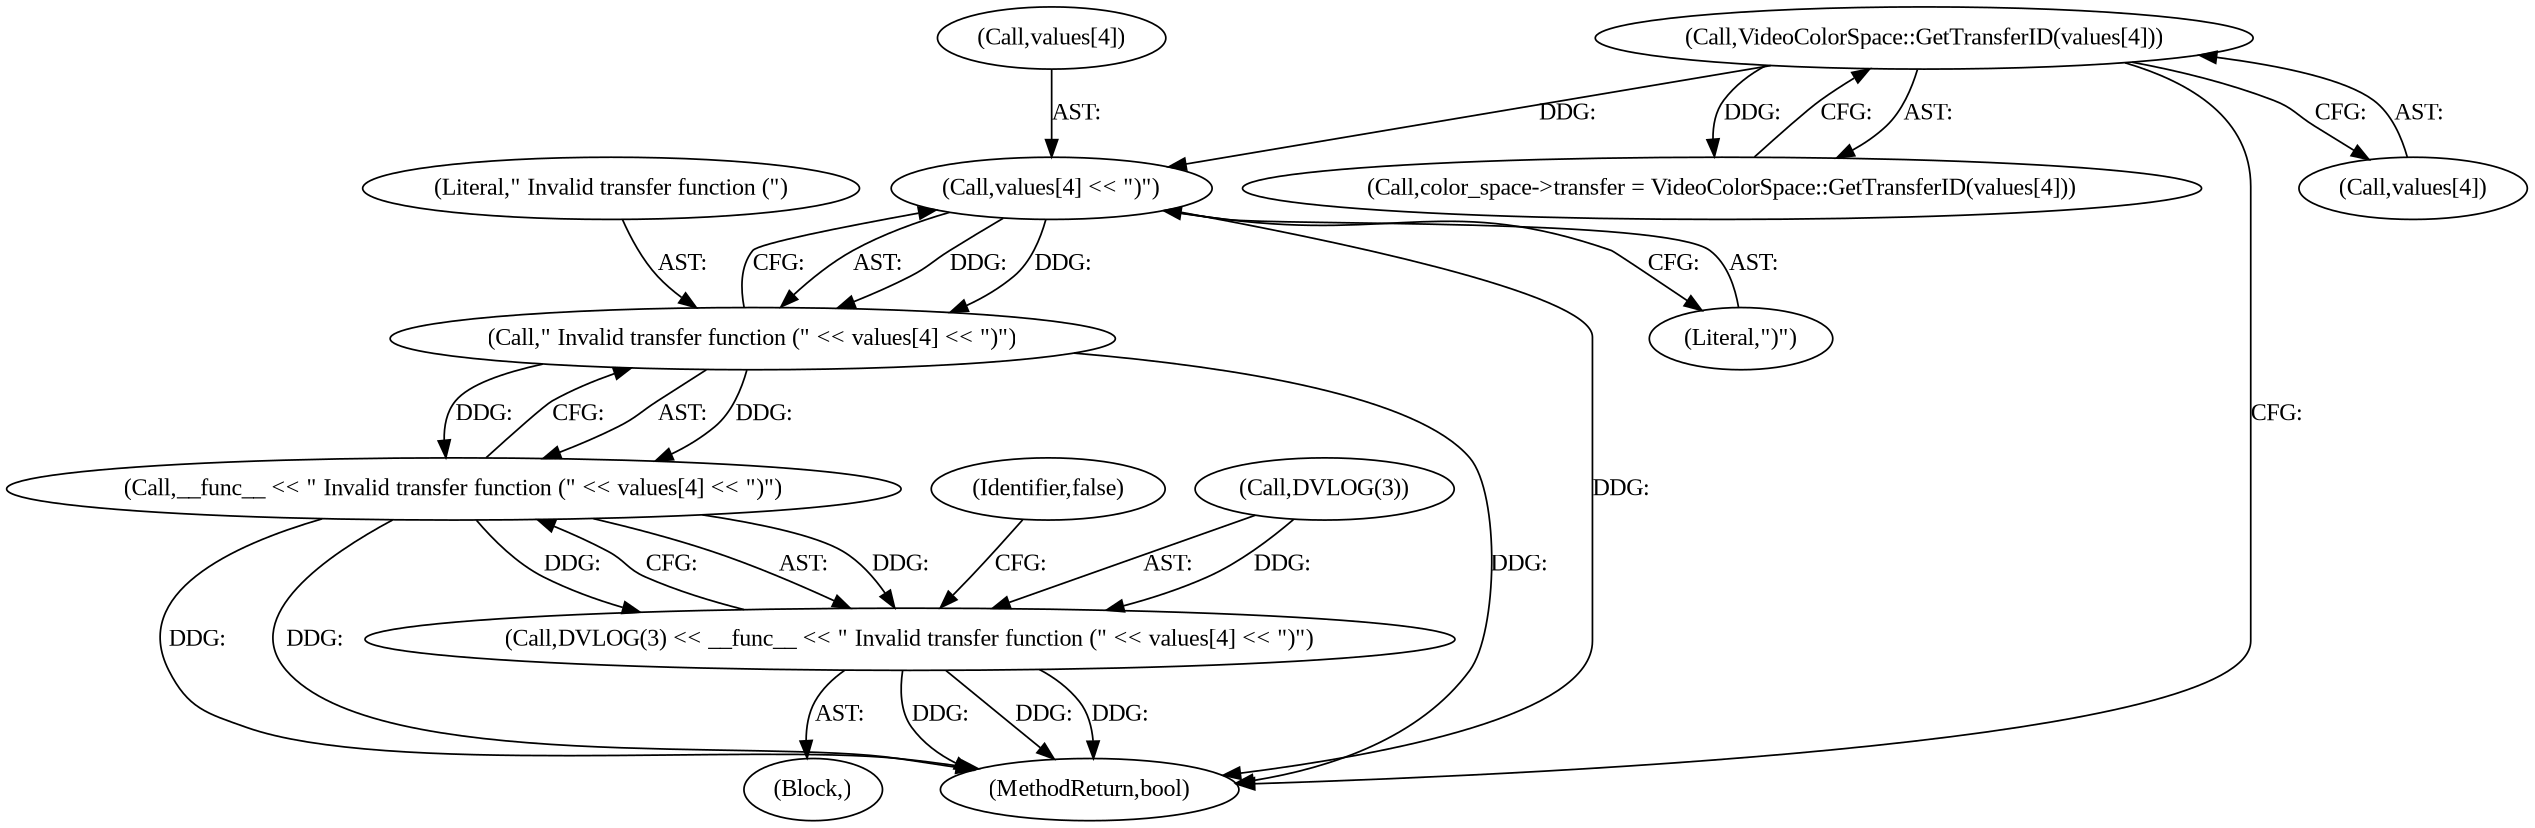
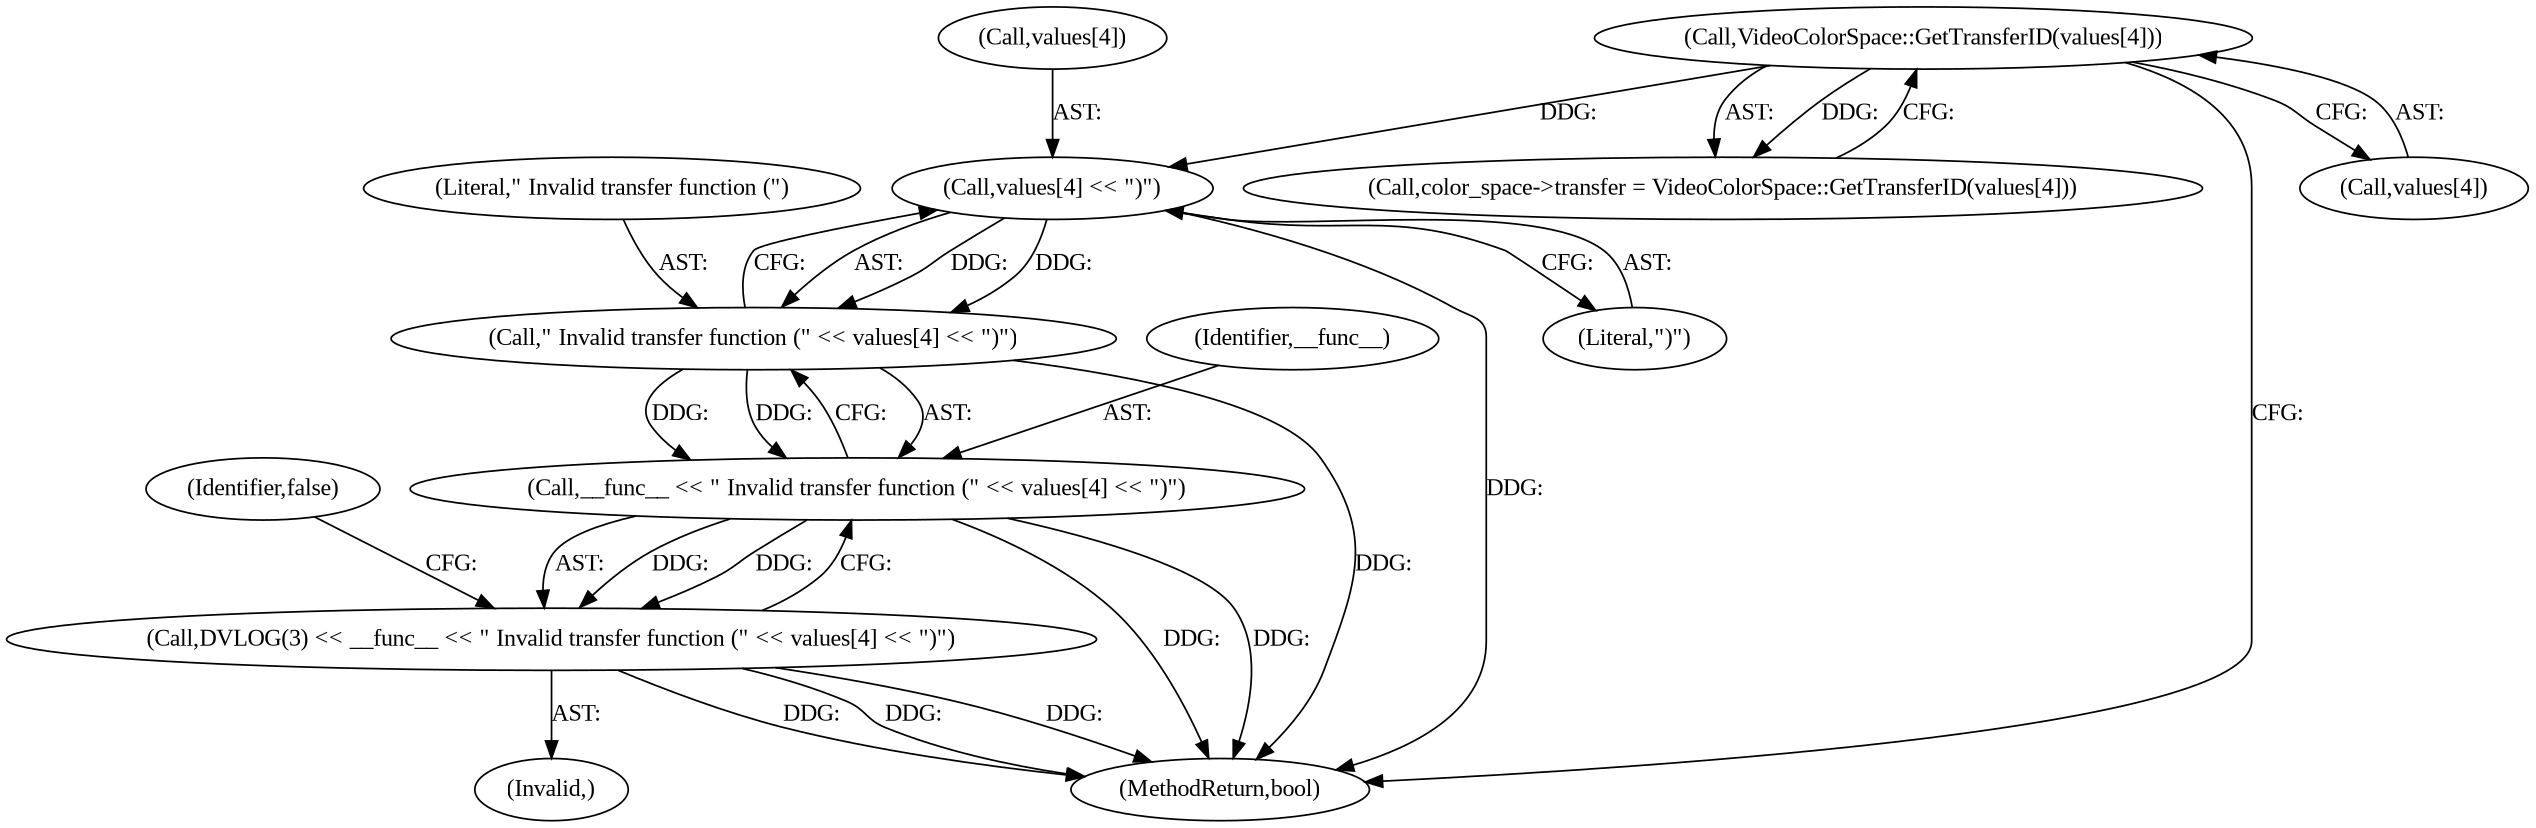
node "(Identifier,__func__)": added
node "(Call,DVLOG(3))": removed
node "(Block,)": label "(Block,)" -> "(Invalid,)"
